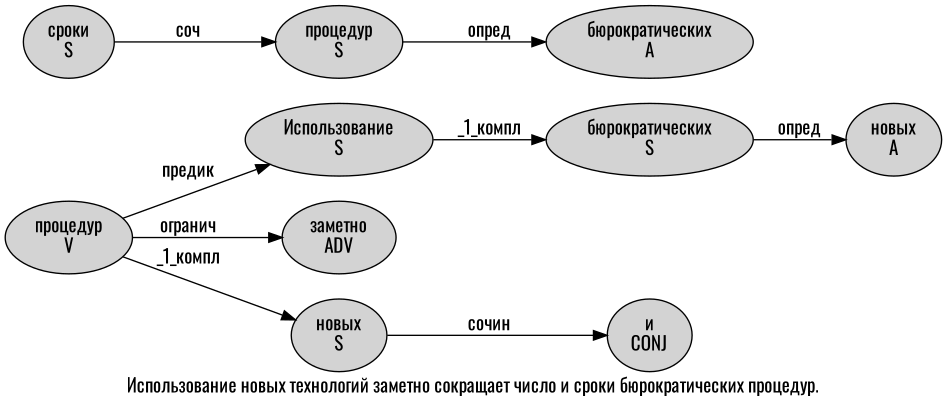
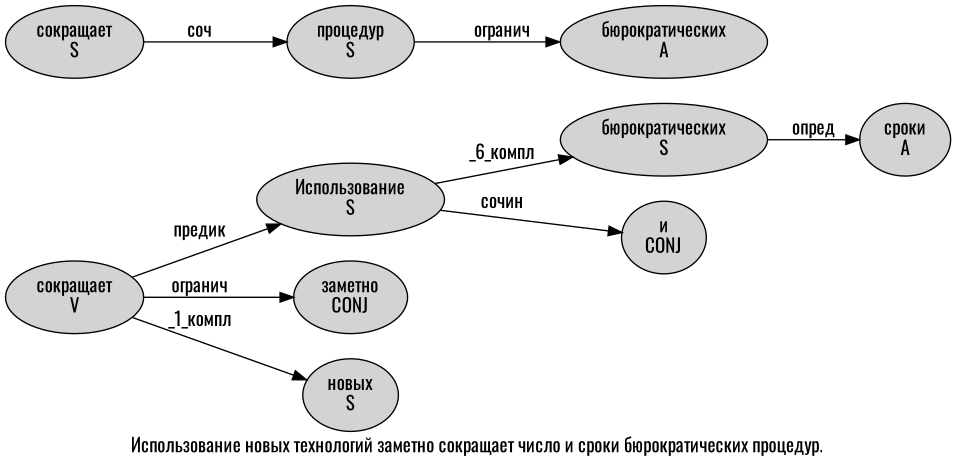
edge "процедур S" -> "бюрократических A": label "опред" -> "огранич"
node "сроки S": label "сроки S" -> "сокращает S"
edge "Использование S" -> "бюрократических S": label "_1_компл" -> "_6_компл"
node "новых A": label "новых A" -> "сроки A"
node "процедур V": label "процедур V" -> "сокращает V"
node "заметно ADV": label "заметно ADV" -> "заметно CONJ"
edge "новых S" -> "и CONJ": now "Использование S" -> "и CONJ"
